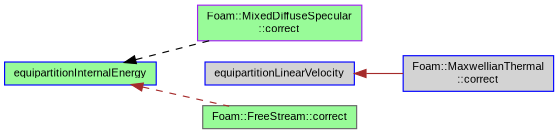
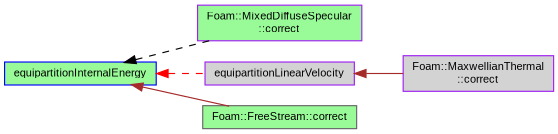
edge "equipartitionLinearVelocity" -> "equipartitionInternalEnergy": added
node "equipartitionLinearVelocity": color blue -> purple
node "Foam::MaxwellianThermal ::correct": color blue -> purple
edge "Foam::FreeStream::correct" -> "equipartitionInternalEnergy": style dashed -> solid
